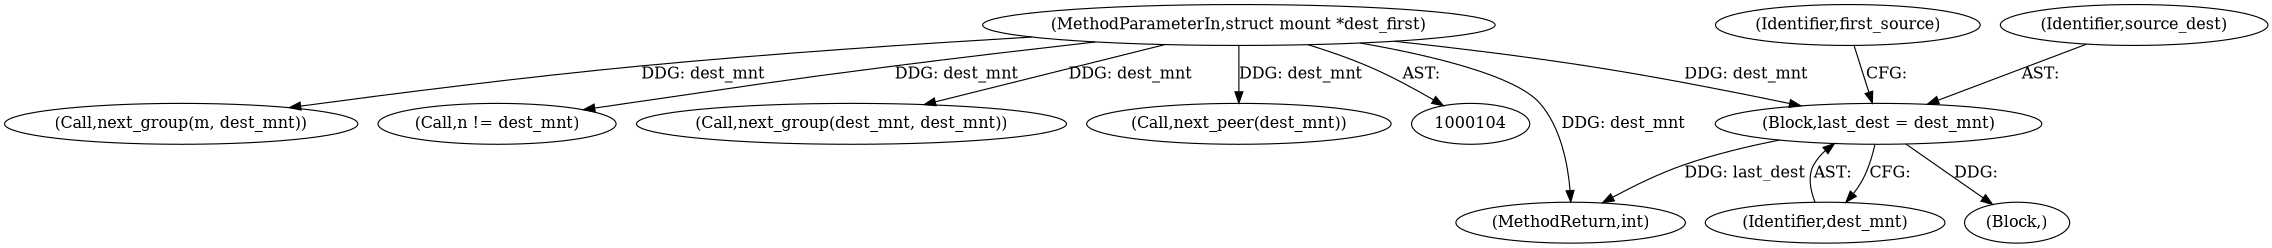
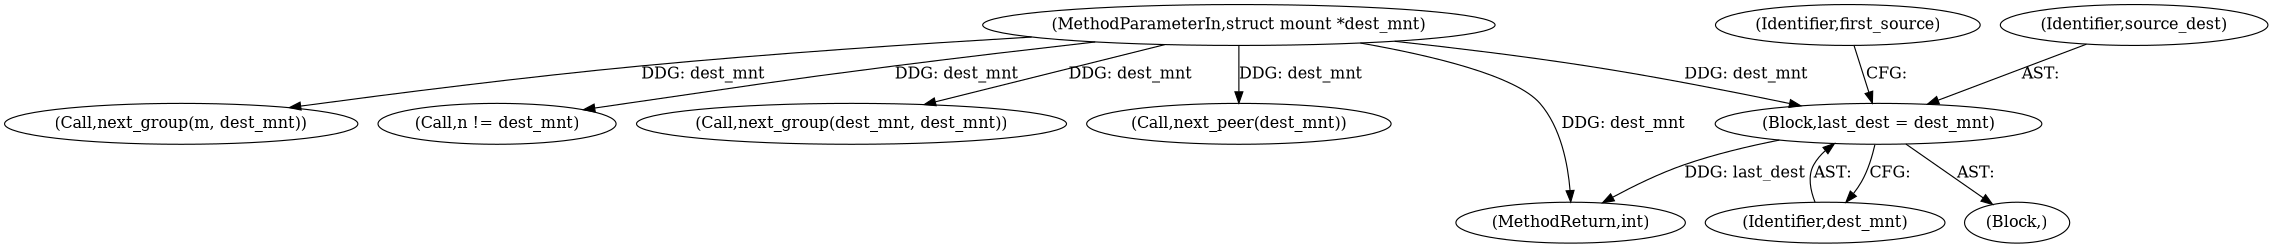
node "(MethodParameterIn,struct mount *dest_first)": label "(MethodParameterIn,struct mount *dest_first)" -> "(MethodParameterIn,struct mount *dest_mnt)"
node "1000104": removed
edge "(Block,last_dest = dest_mnt)" -> "(Block,)": label "DDG: " -> "AST: "
